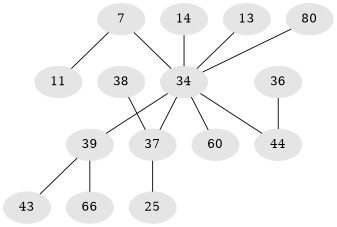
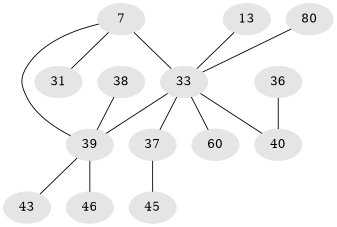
node "14": removed
edge "7" -- "39": added
node "11": label "11" -> "31"
node "34": label "34" -> "33"
edge "38" -- "37": now "38" -- "39"
node "44": label "44" -> "40"
node "66": label "66" -> "46"
node "25": label "25" -> "45"
